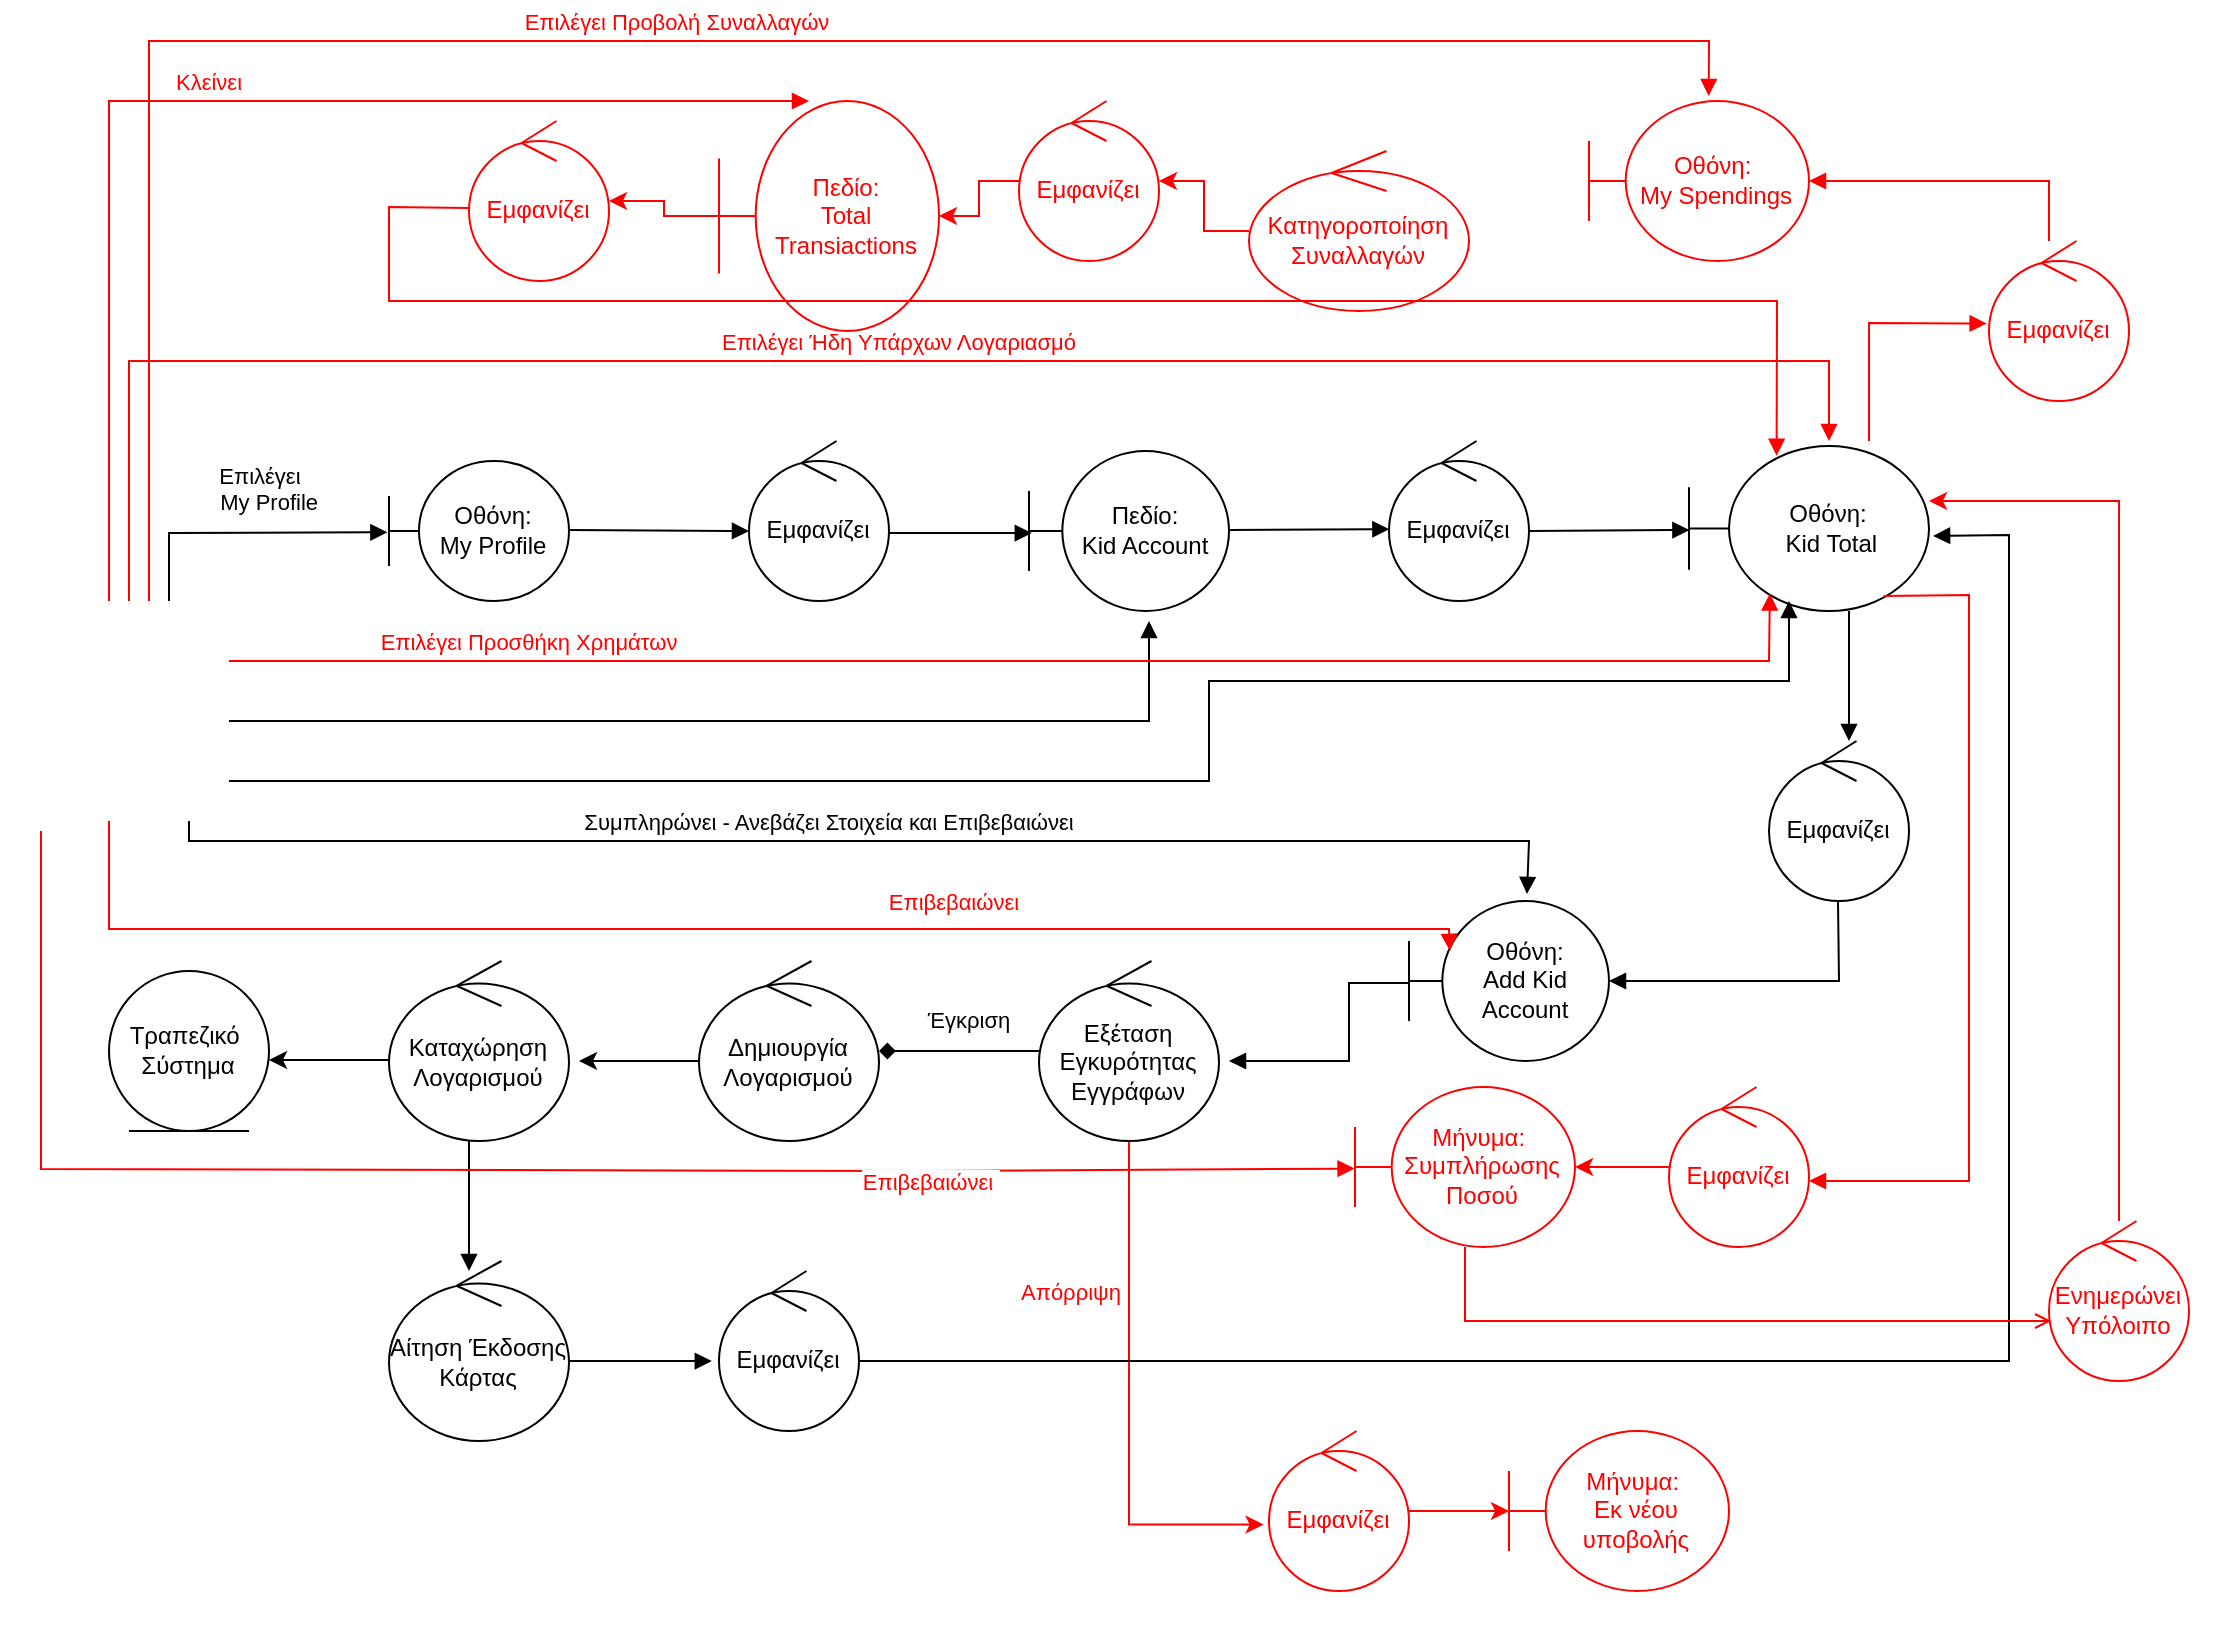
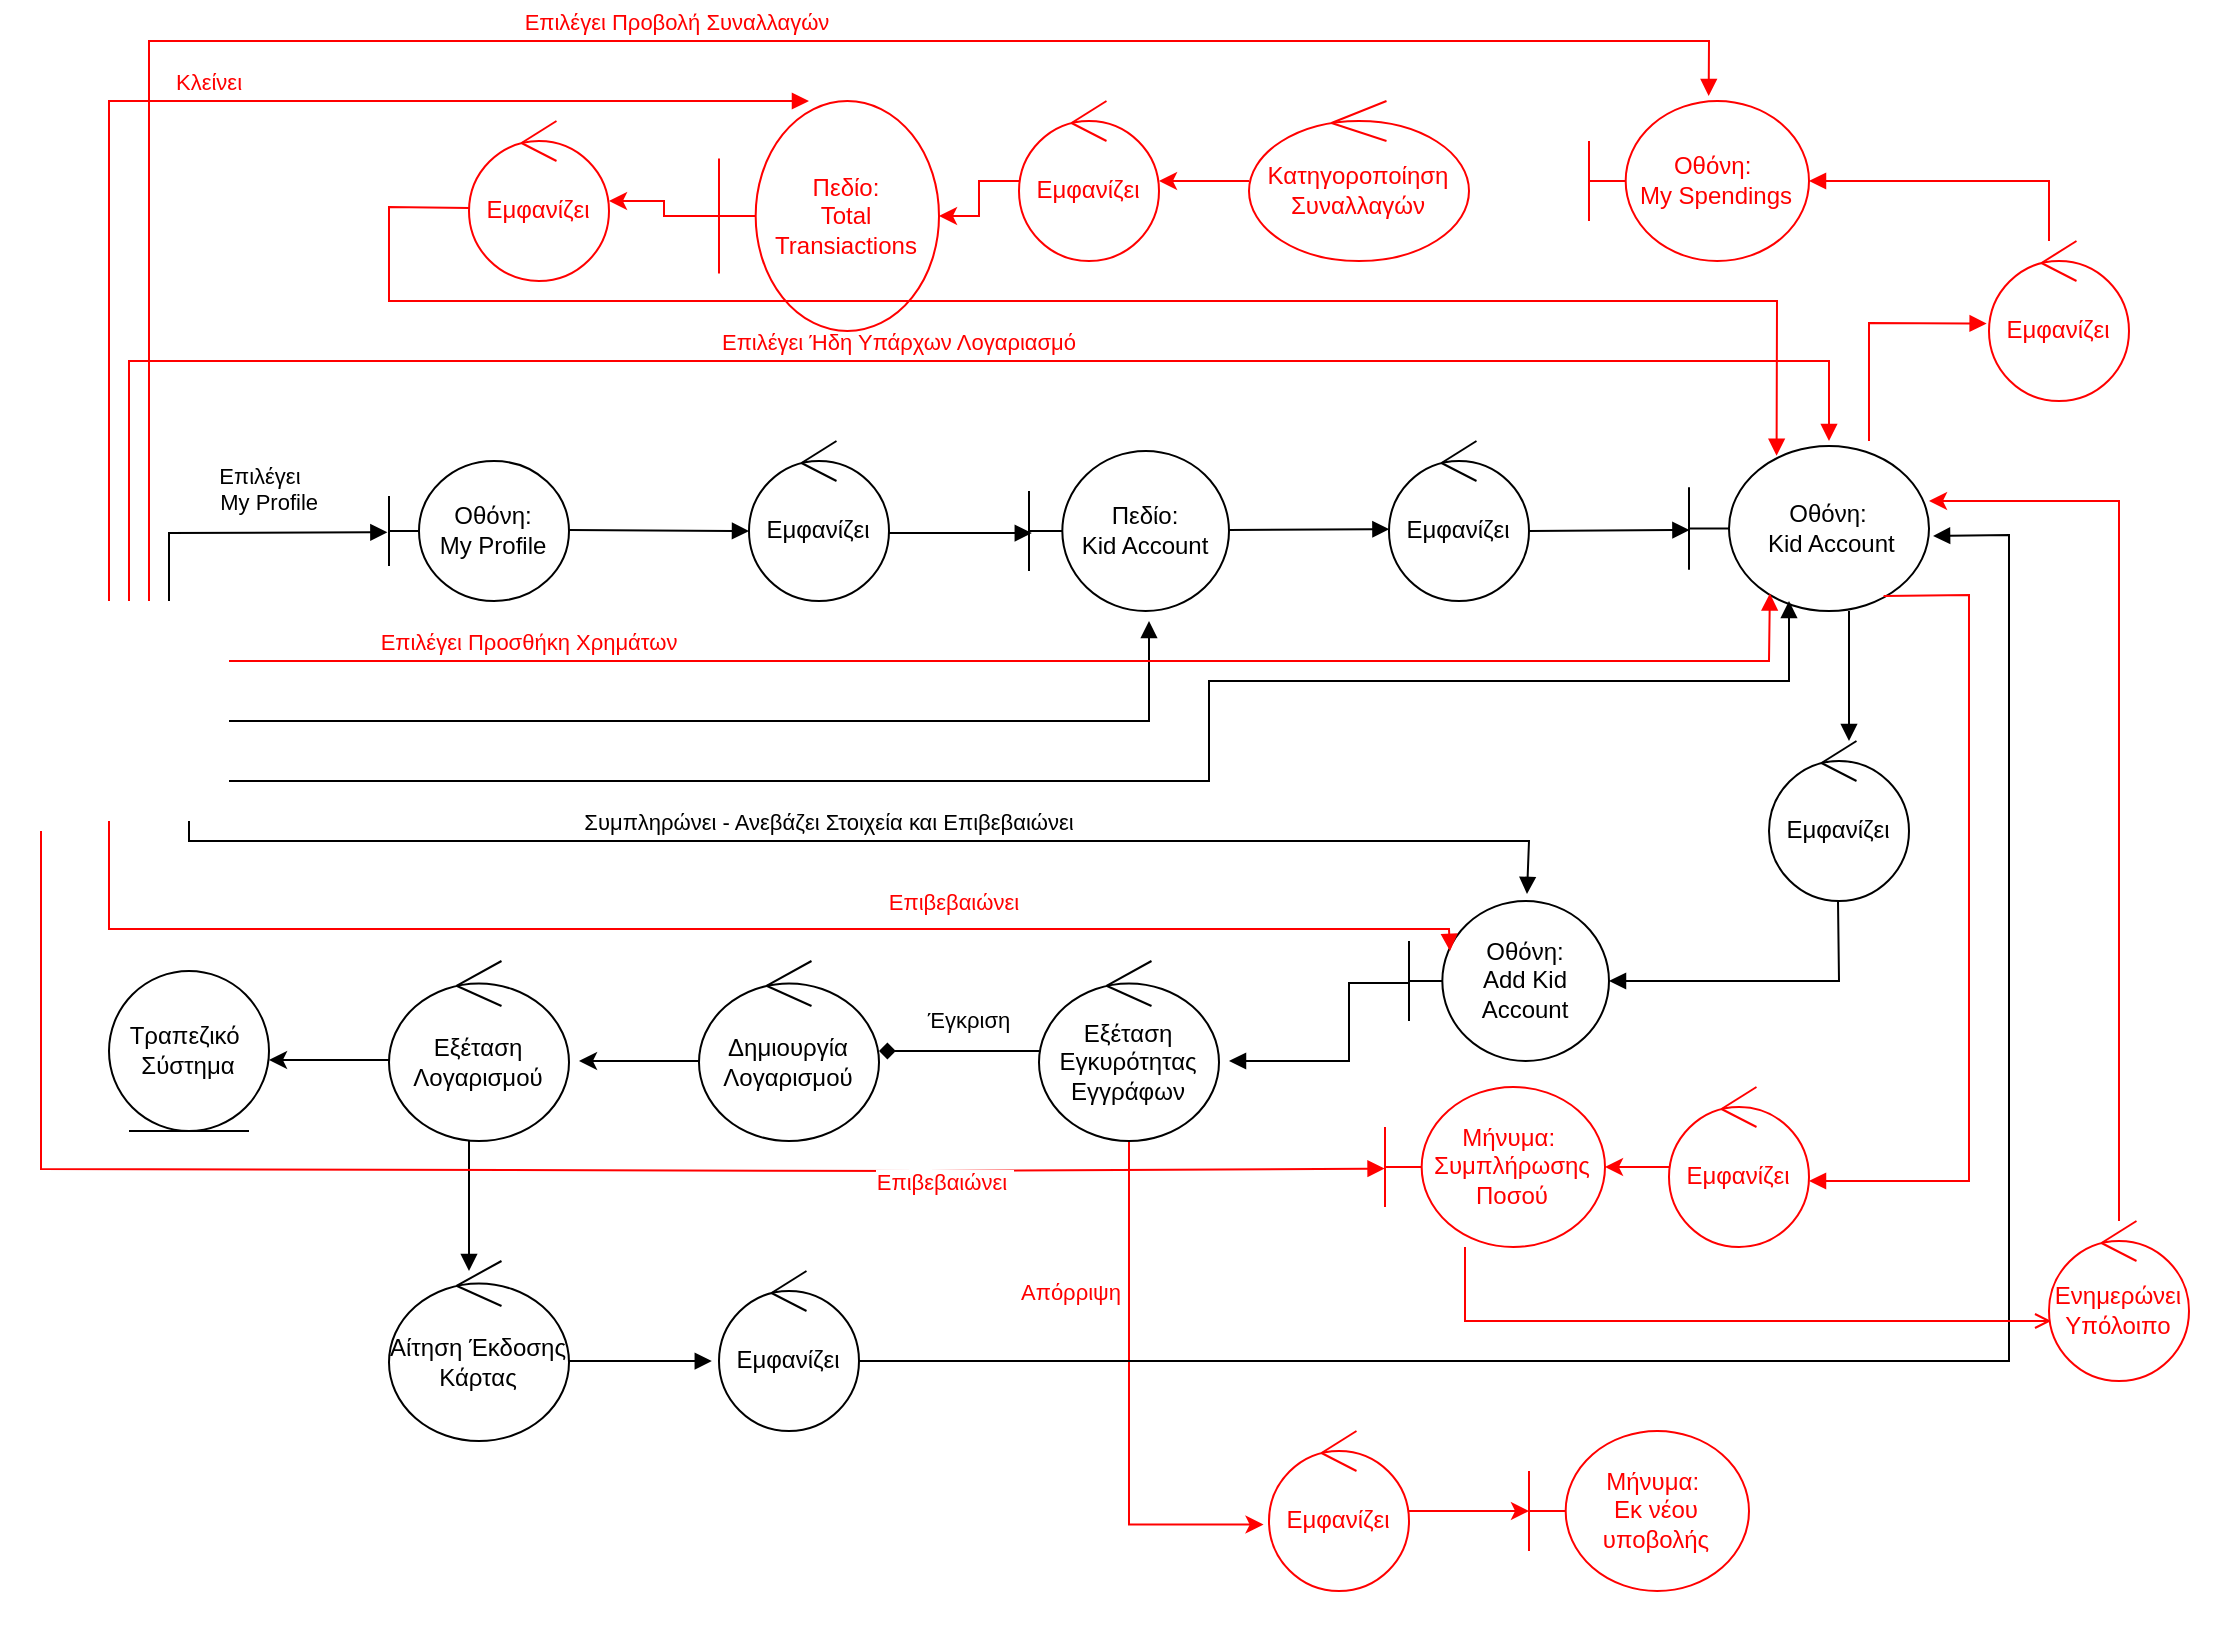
node "Κατηγοροποίηση Συναλλαγών": moved (1359, 231) -> (1359, 181)
node "Οθόνη: Kid Total": label "Οθόνη: Kid Total" -> "Οθόνη: Kid Account"
node "Καταχώρηση Λογαρισμού": label "Καταχώρηση Λογαρισμού" -> "Εξέταση Λογαρισμού"
node "Μήνυμα: Συμπλήρωσης Ποσού": moved (1465, 1167) -> (1495, 1167)
node "Μήνυμα: Εκ νέου υποβολής": moved (1619, 1511) -> (1639, 1511)
